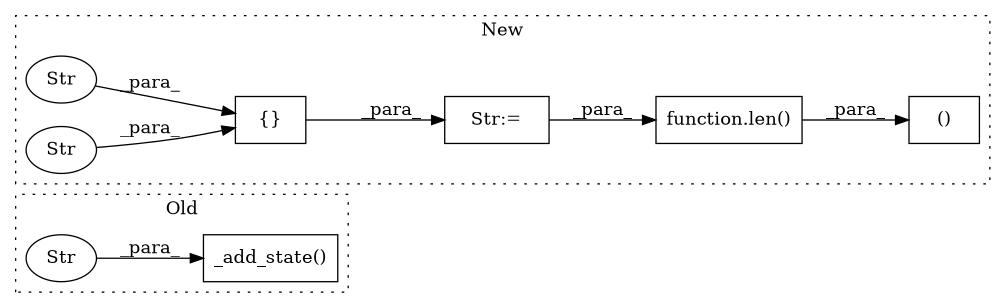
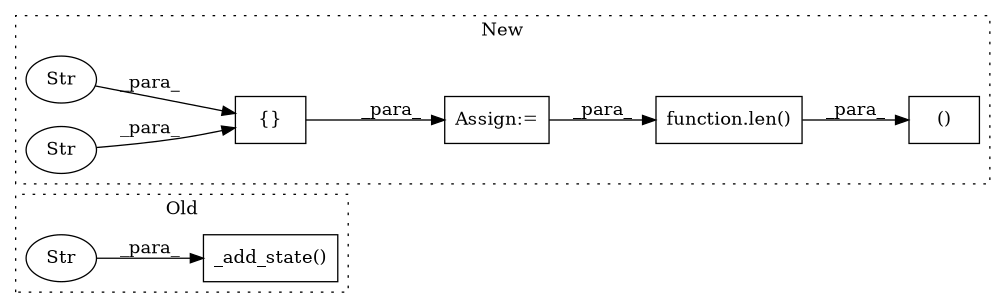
node "Str:=": label "Str:=" -> "Assign:="
